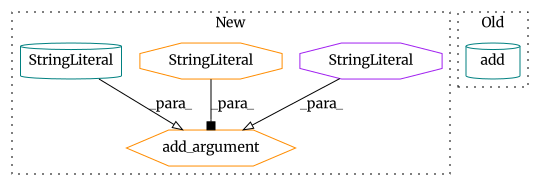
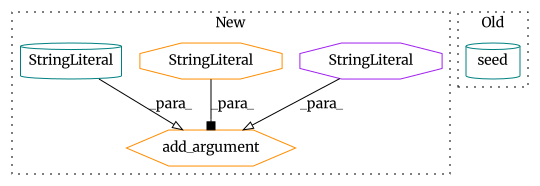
node "add": label "add" -> "seed"
